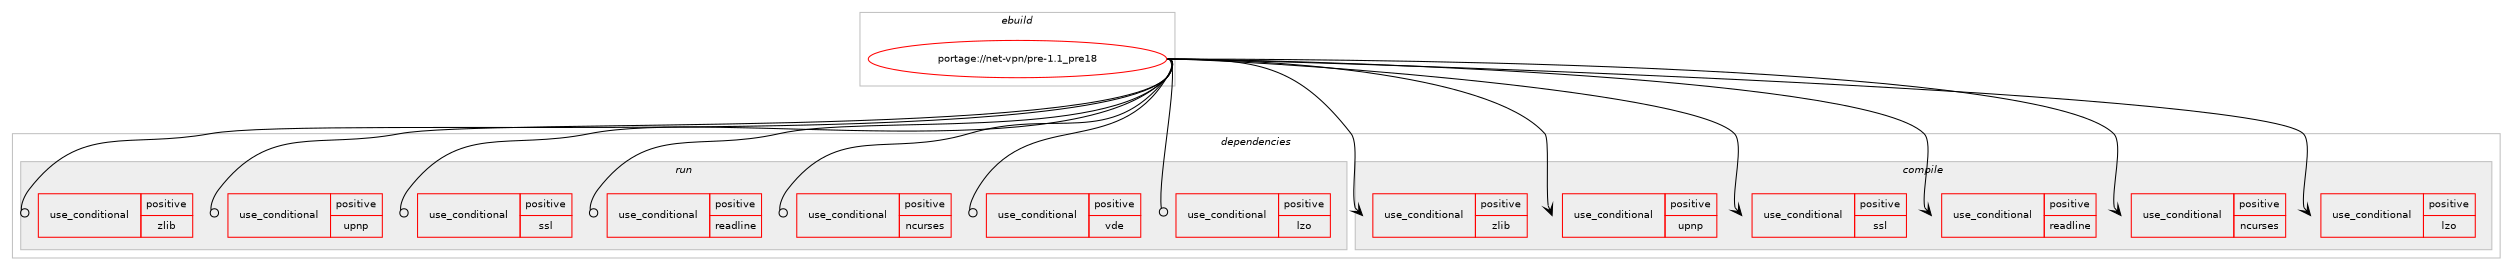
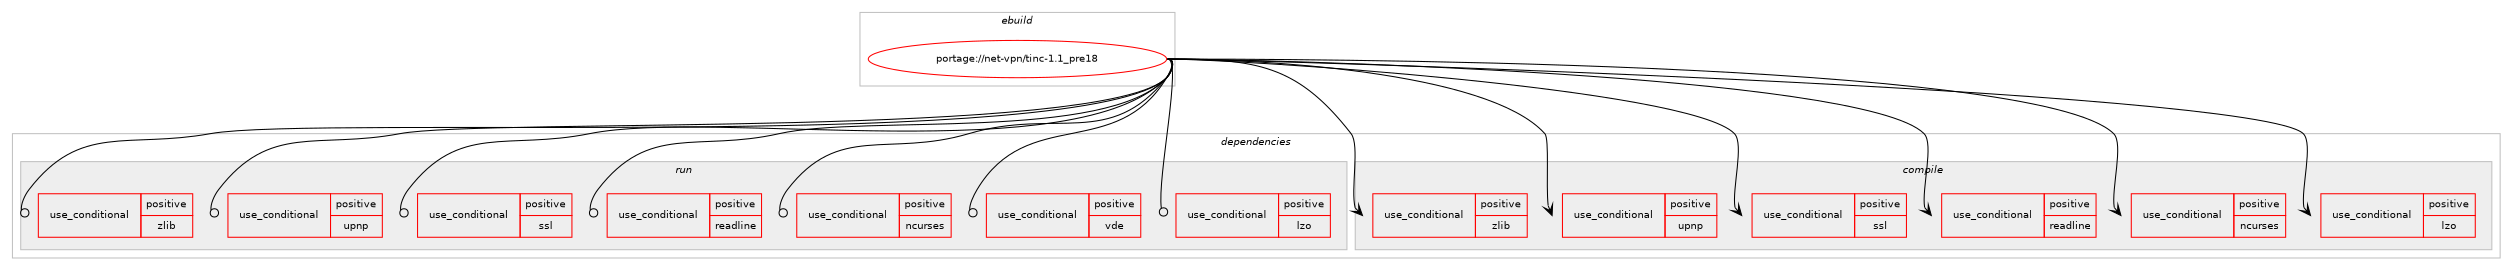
node "portage://net-vpn/pre-1.1_pre18": label "portage://net-vpn/pre-1.1_pre18" -> "portage://net-vpn/tinc-1.1_pre18"
